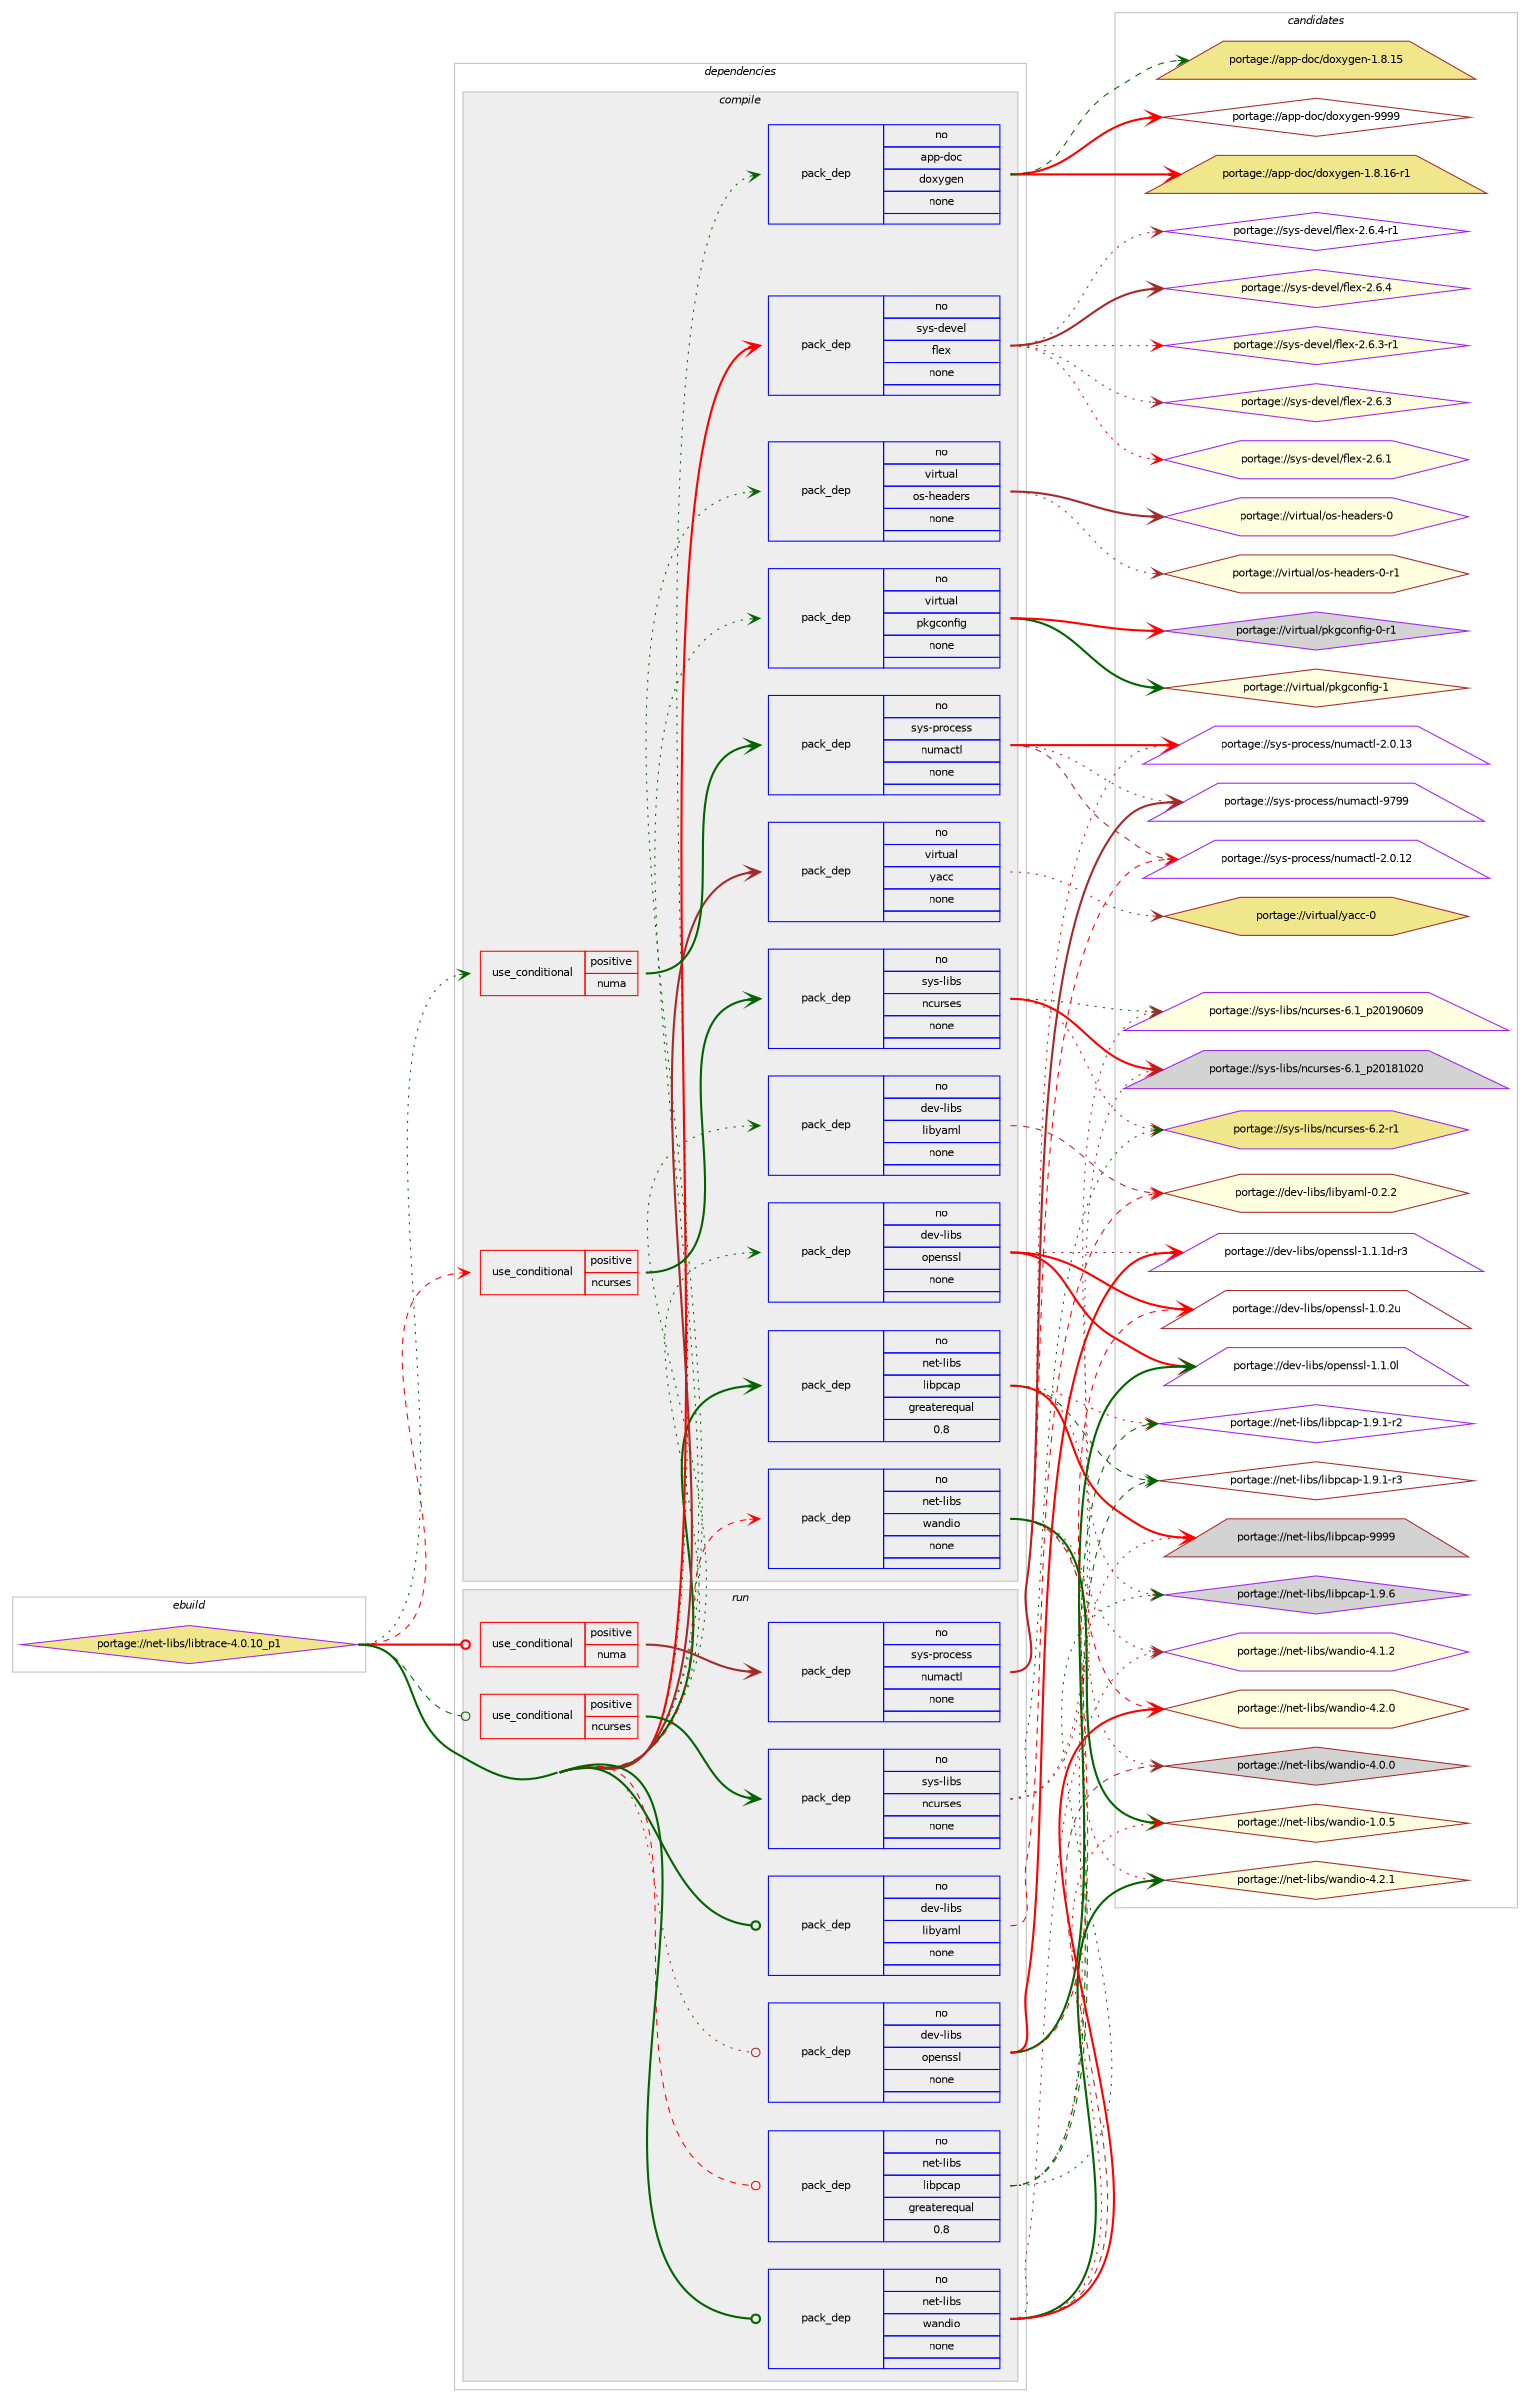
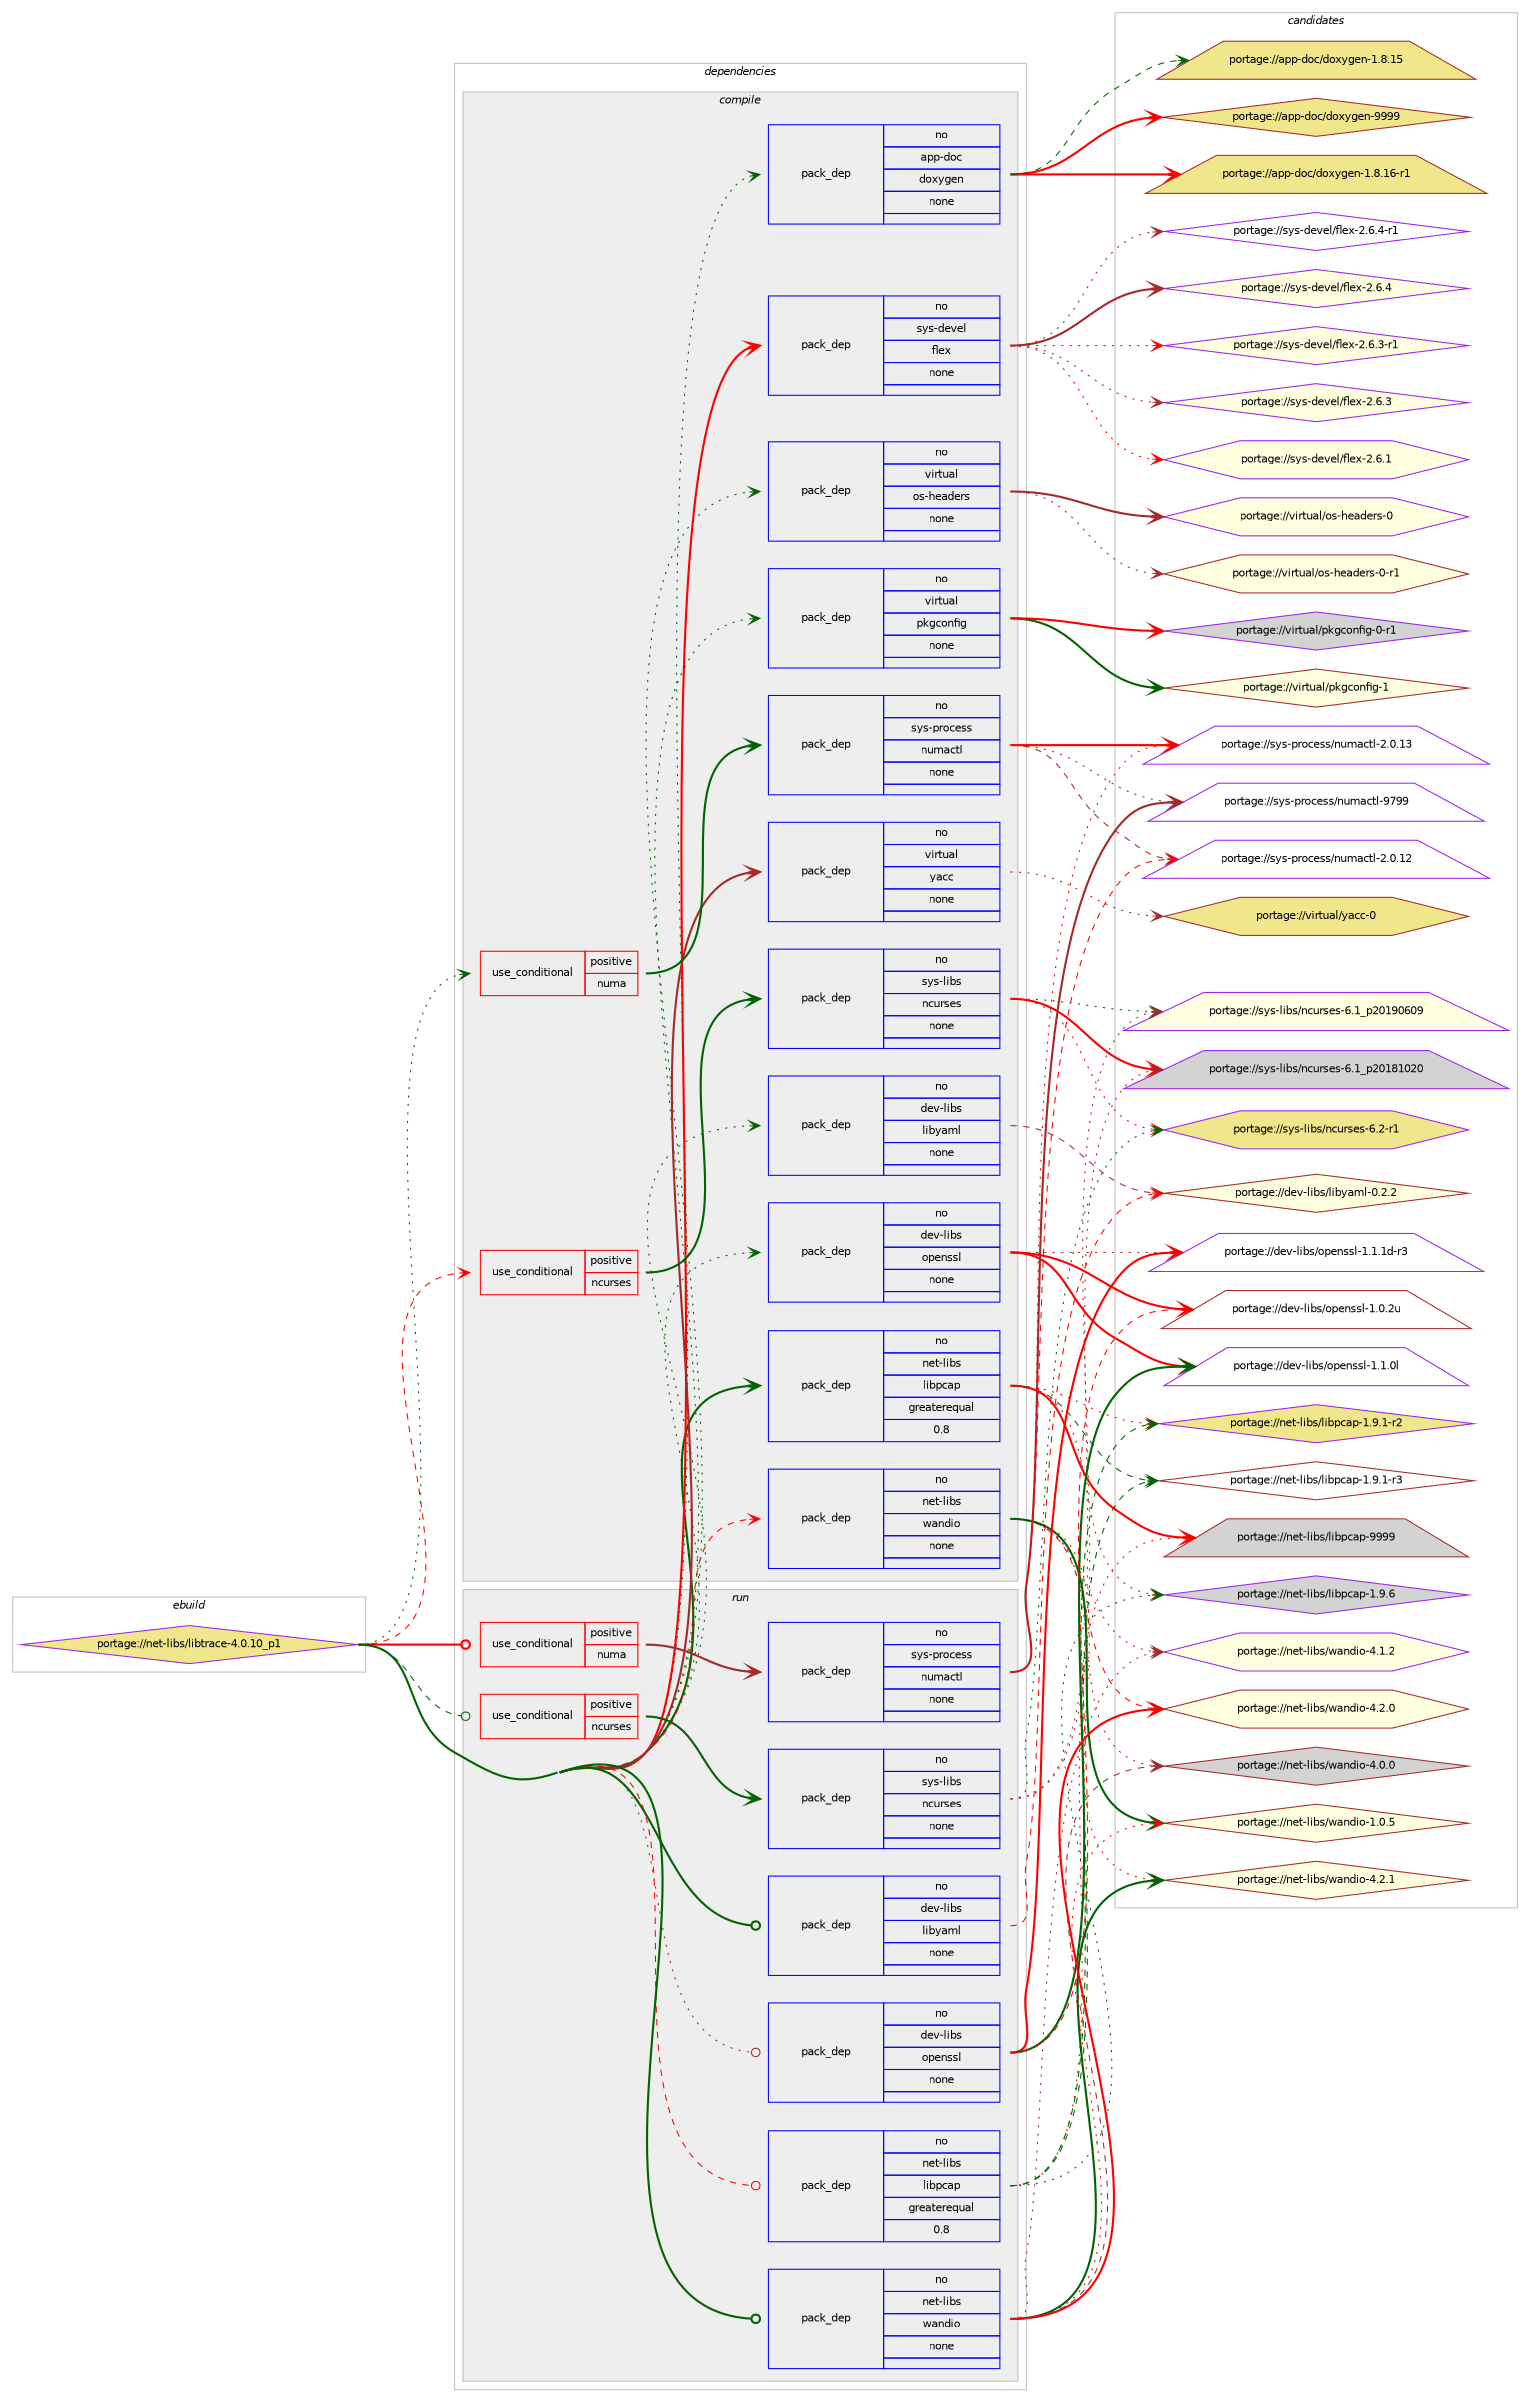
node "portage://app-doc/doxygen-9999": fillcolor white -> khaki
node "portage://dev-libs/libyaml-0.2.2": shape hexagon -> diamond
node "portage://net-libs/libpcap-1.9.1-r2": fillcolor white -> khaki
